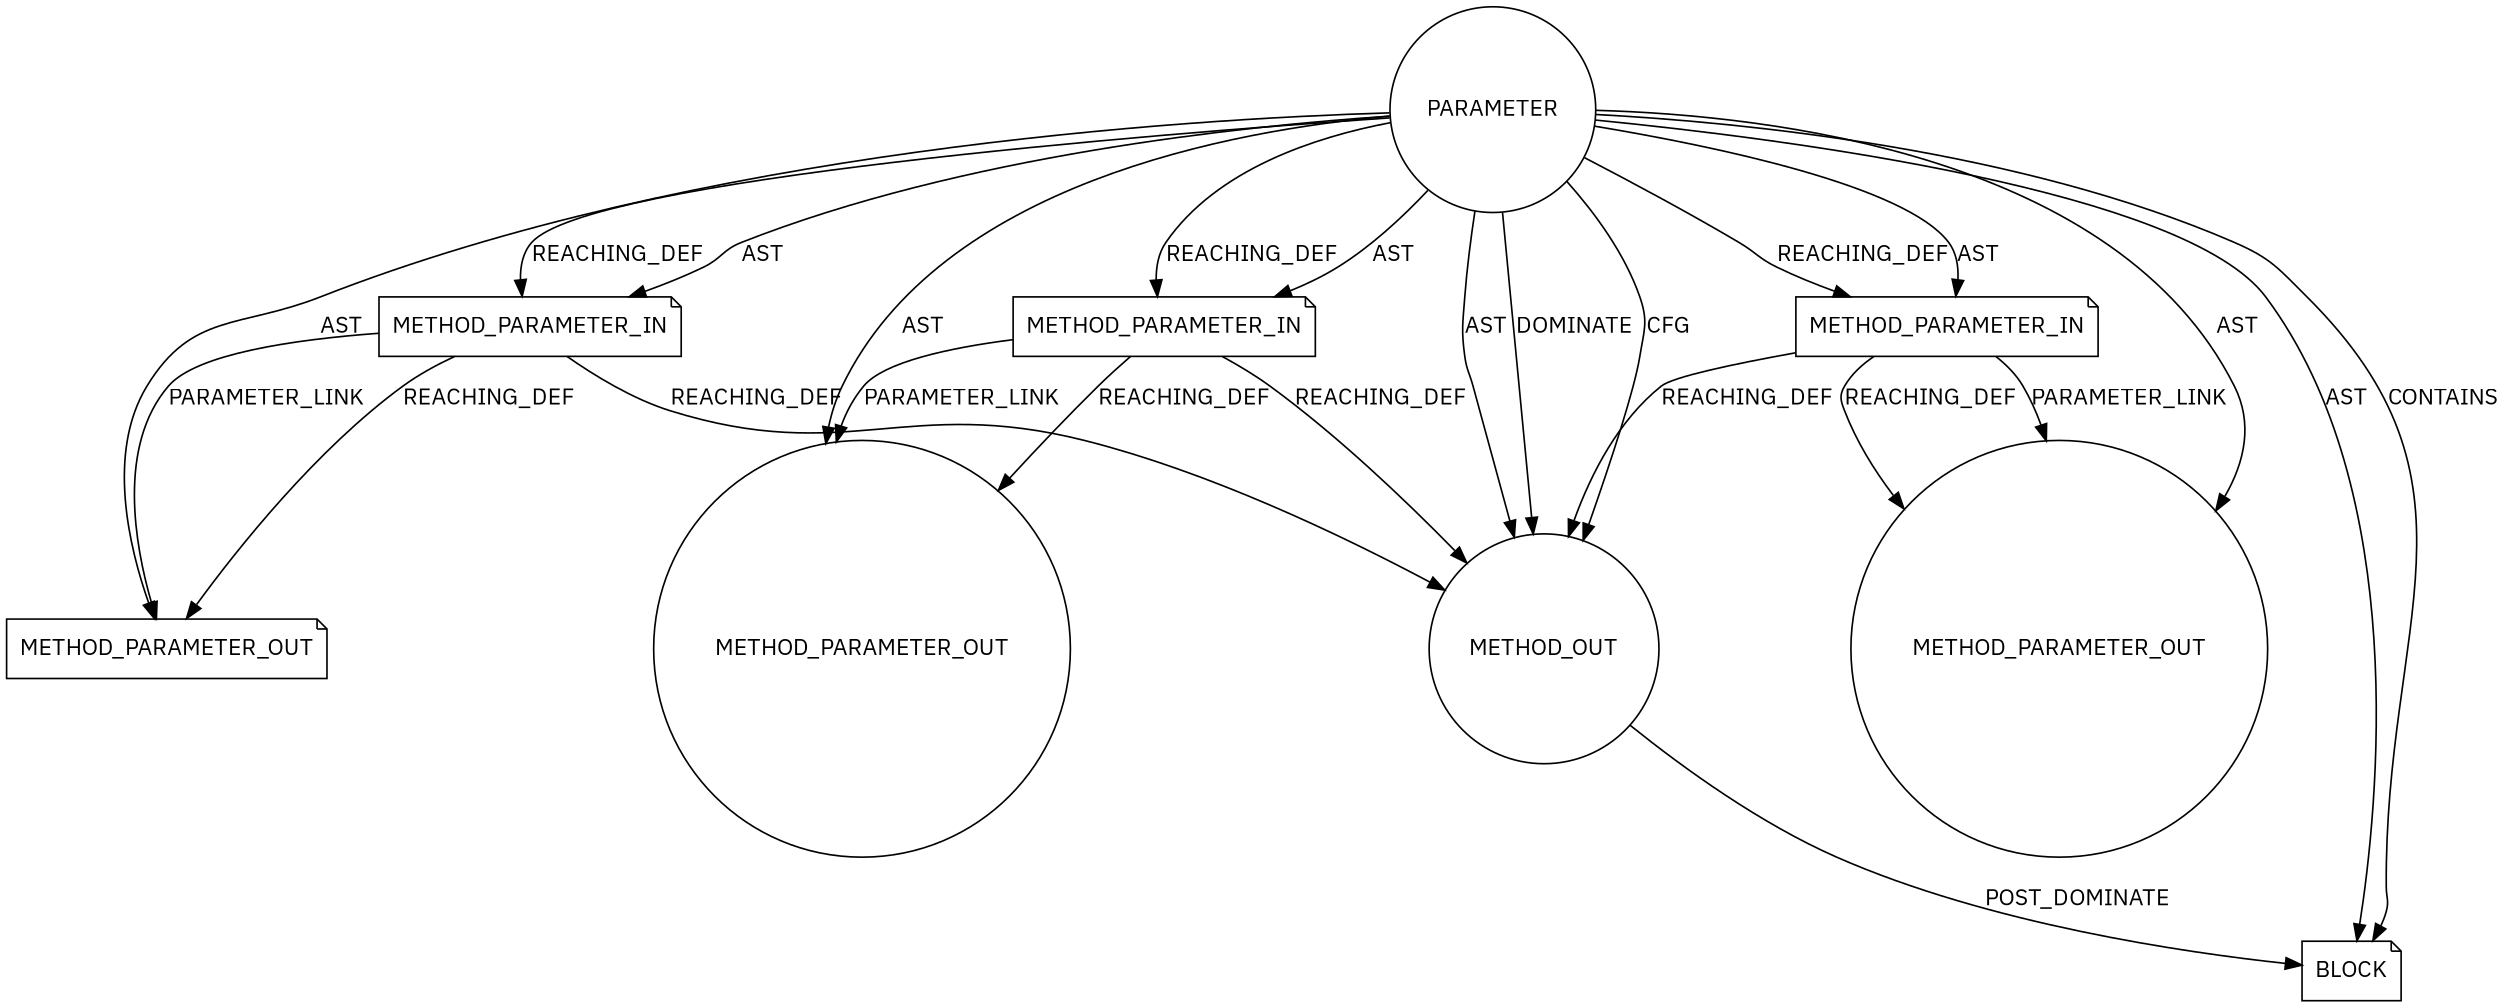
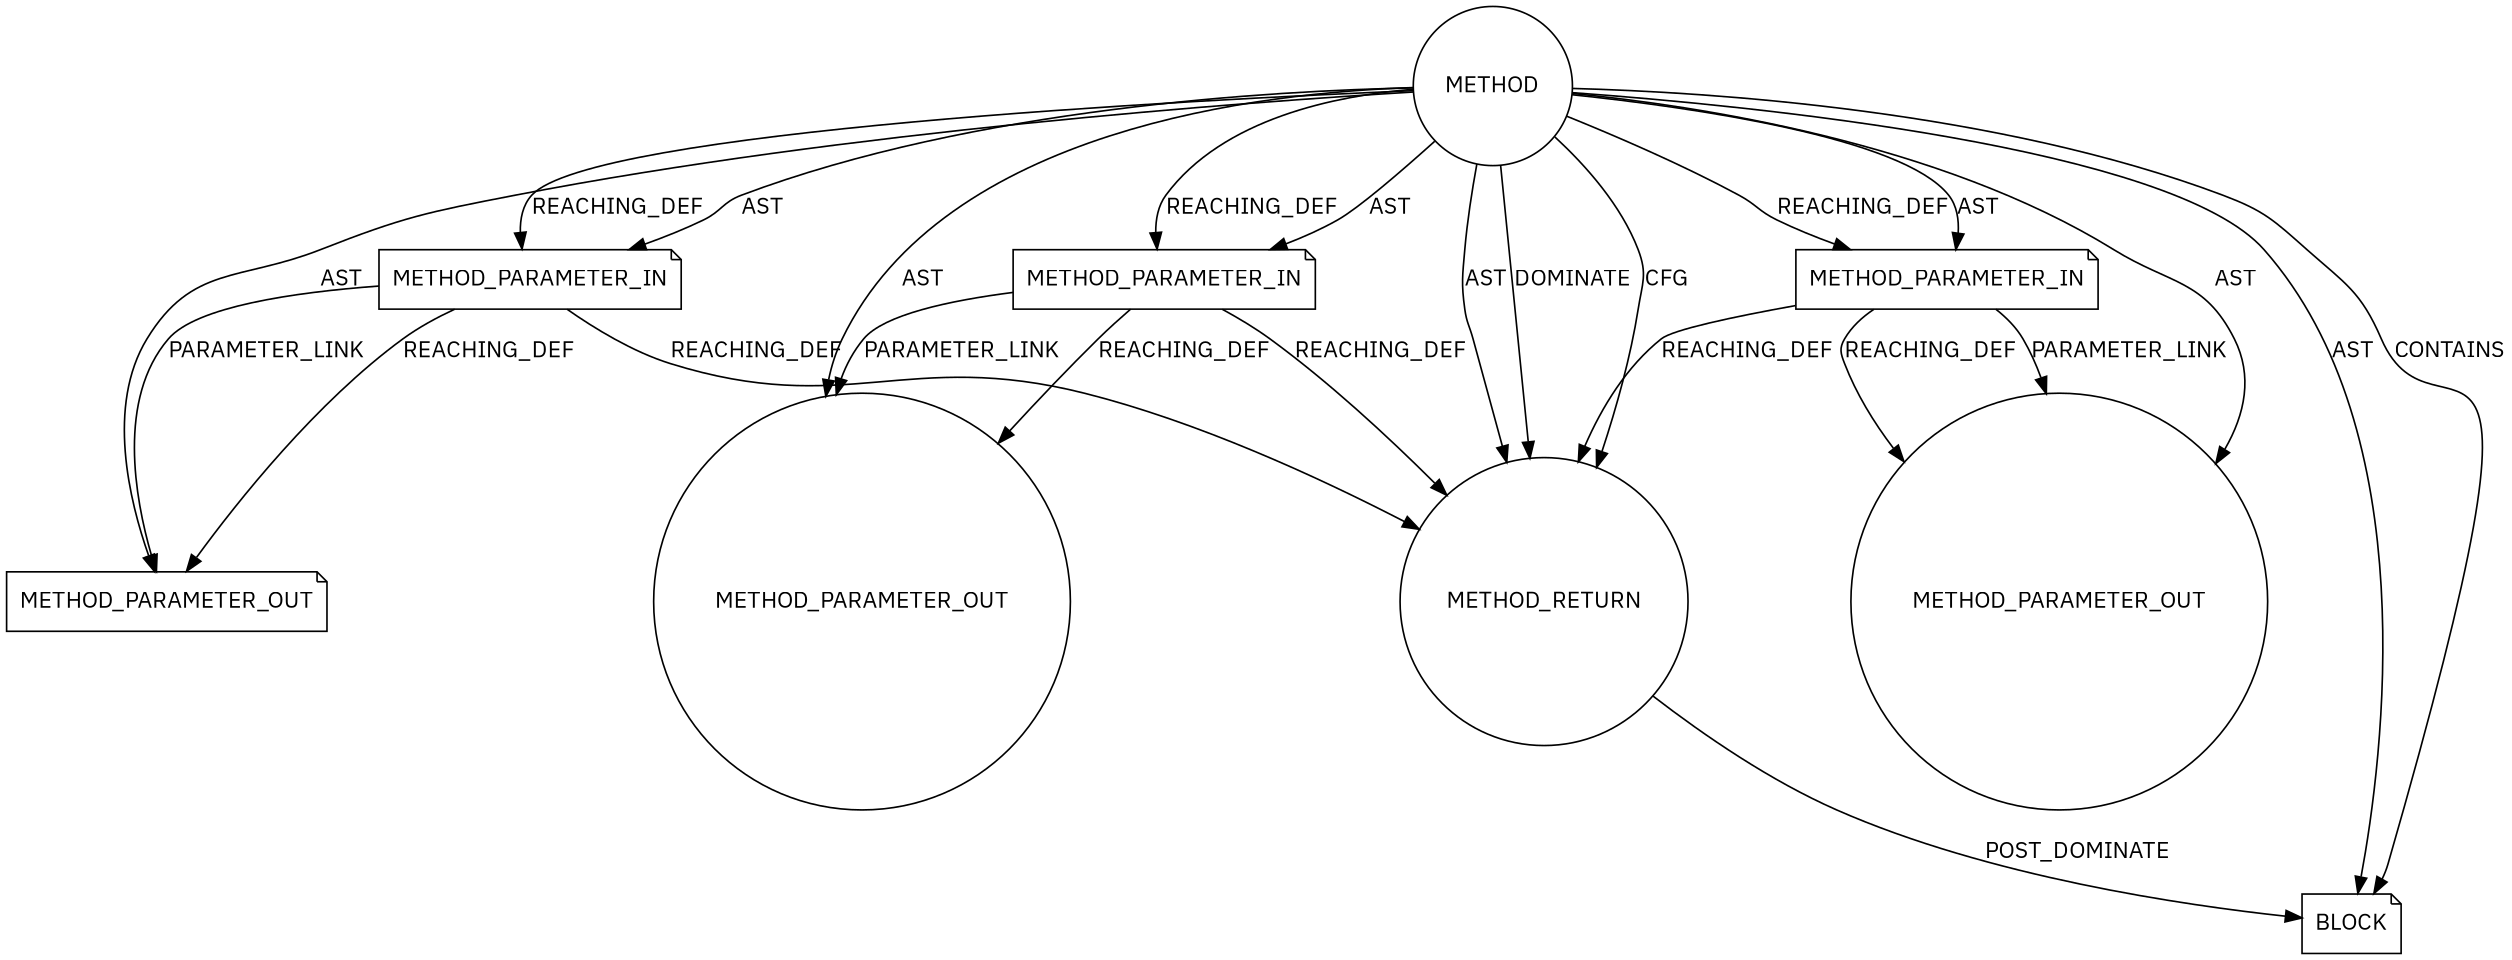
node "PARAMETER": label "PARAMETER" -> "METHOD"
node "METHOD_OUT": label "METHOD_OUT" -> "METHOD_RETURN"
